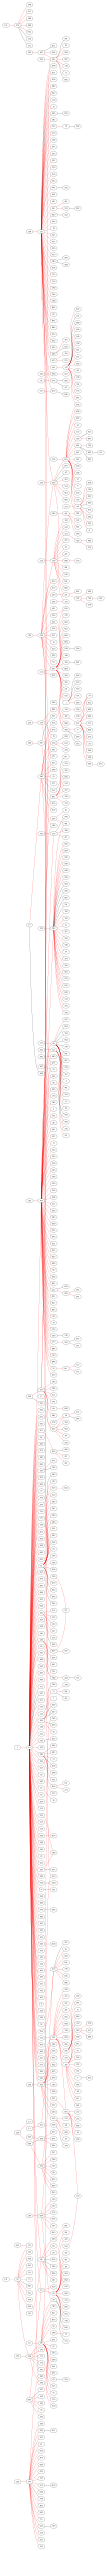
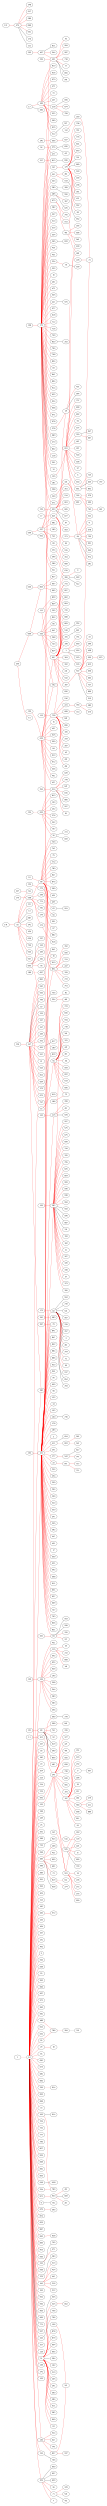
node "456": removed
